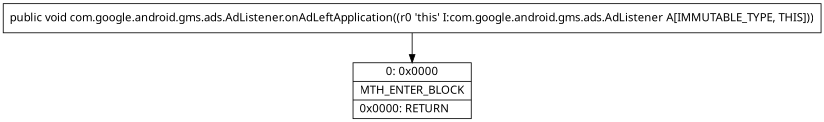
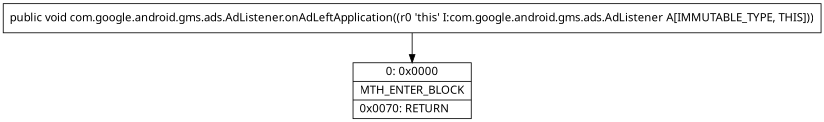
node "0: 0x0000": text "0x0000: RETURN" -> "0x0070: RETURN"
